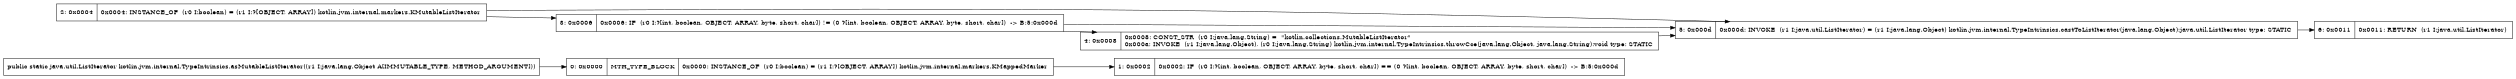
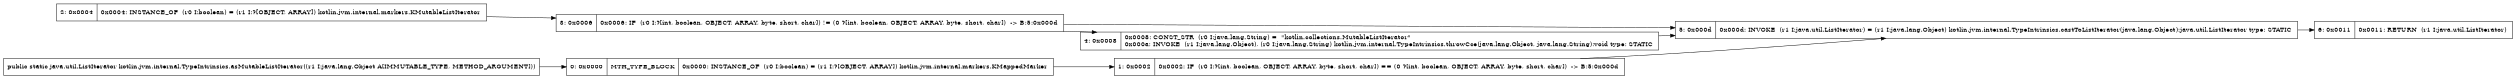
edge "2: 0x0004" -> "5: 0x000d": now "1: 0x0002" -> "5: 0x000d"
